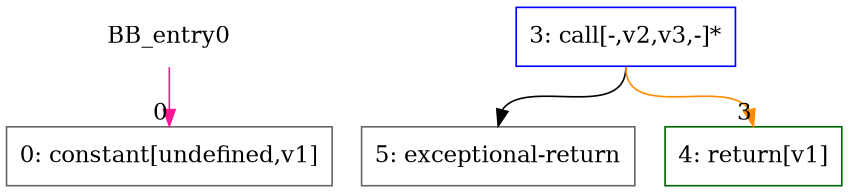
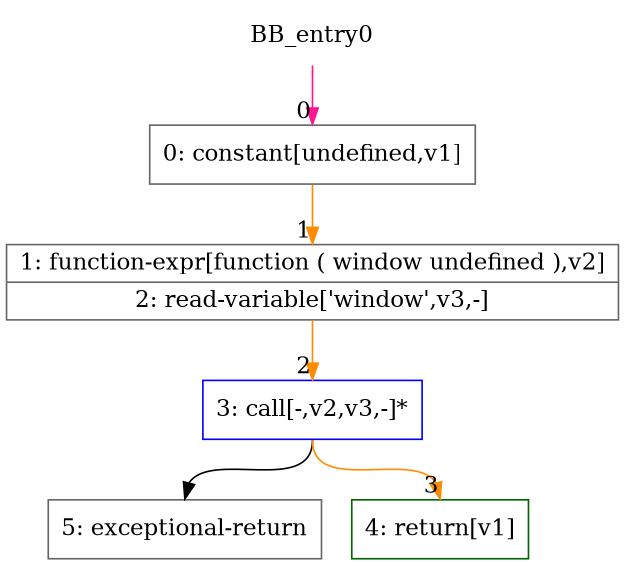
node "1: function-expr[function ( window undefined ),v2]": added
